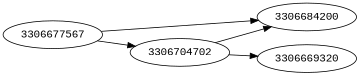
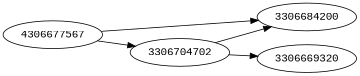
node "3306677567": label "3306677567" -> "4306677567"
